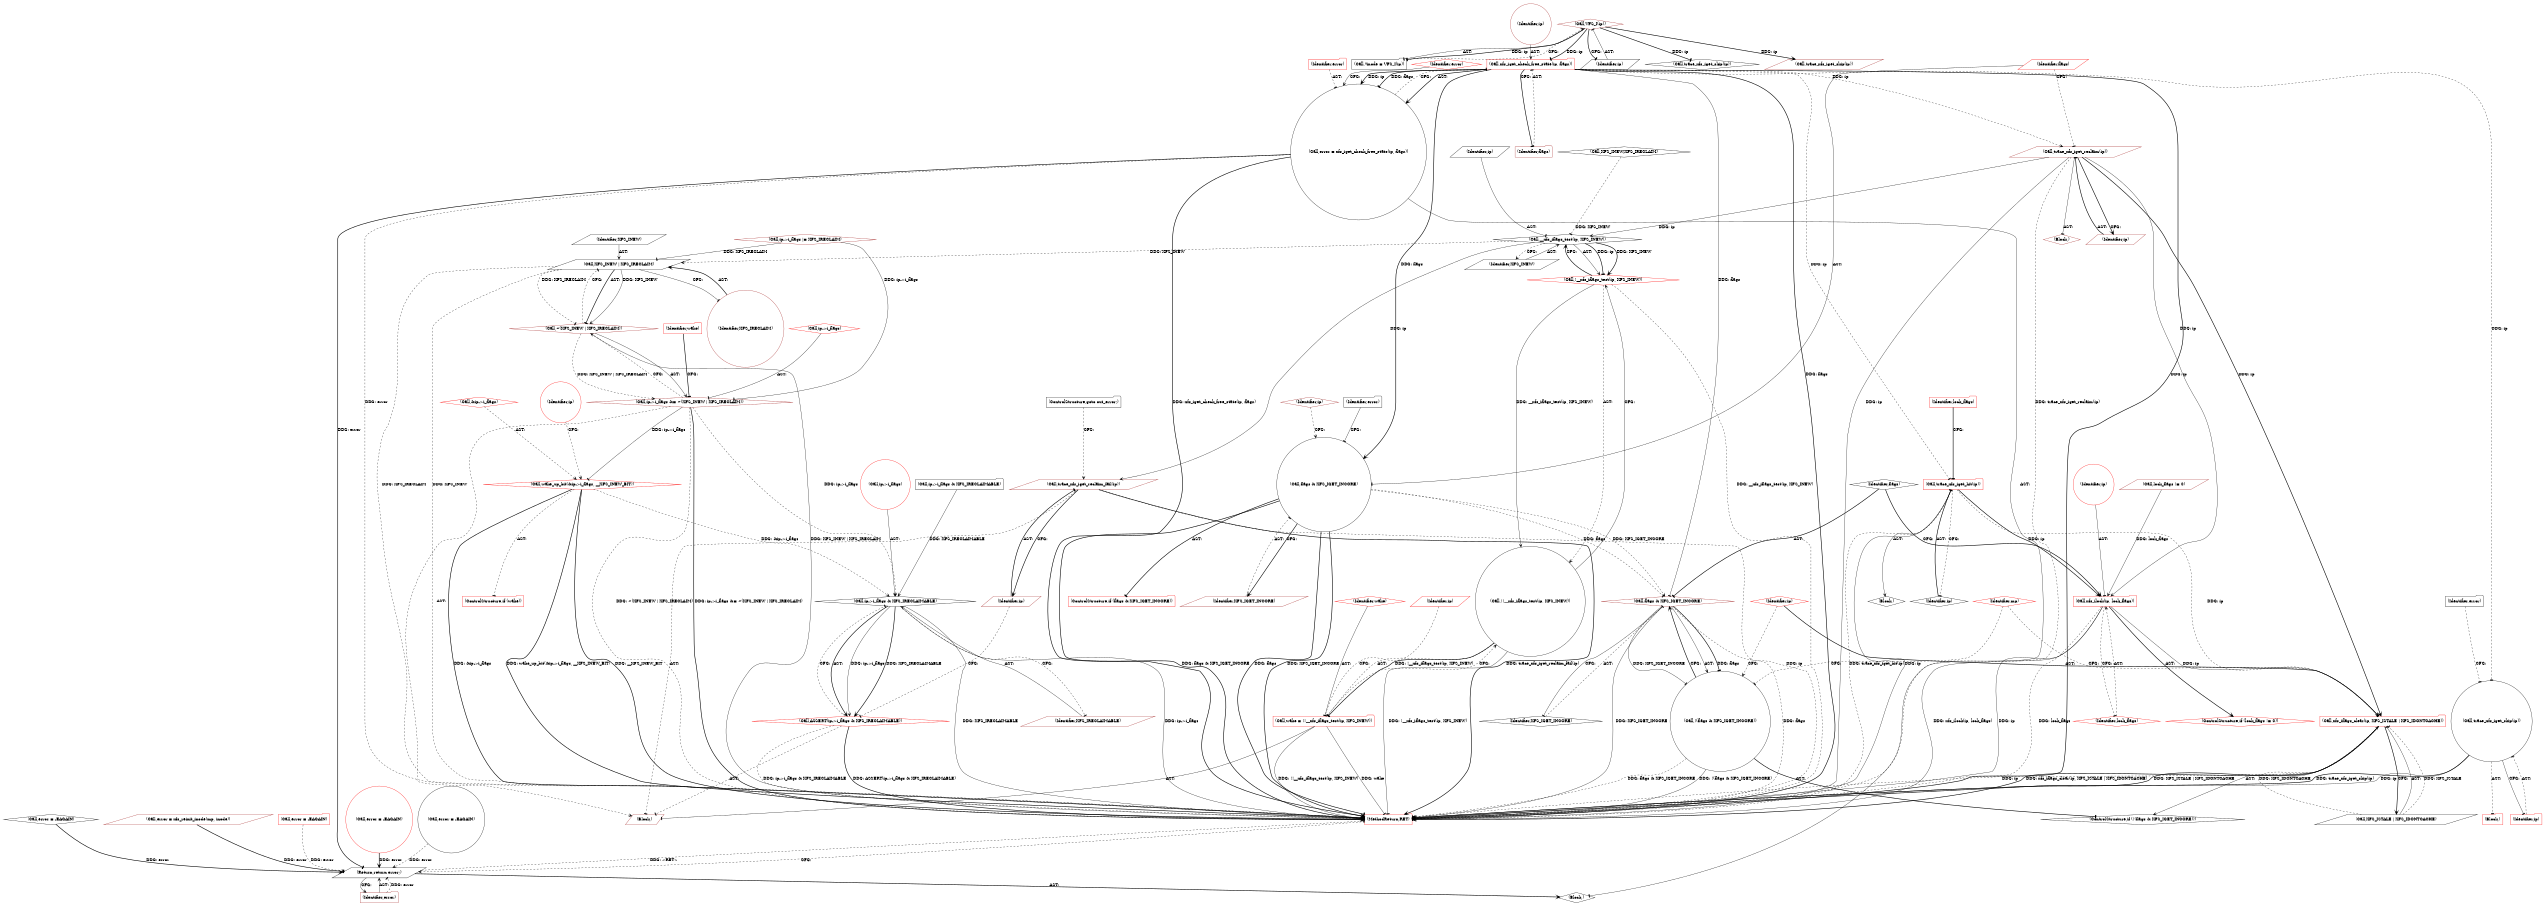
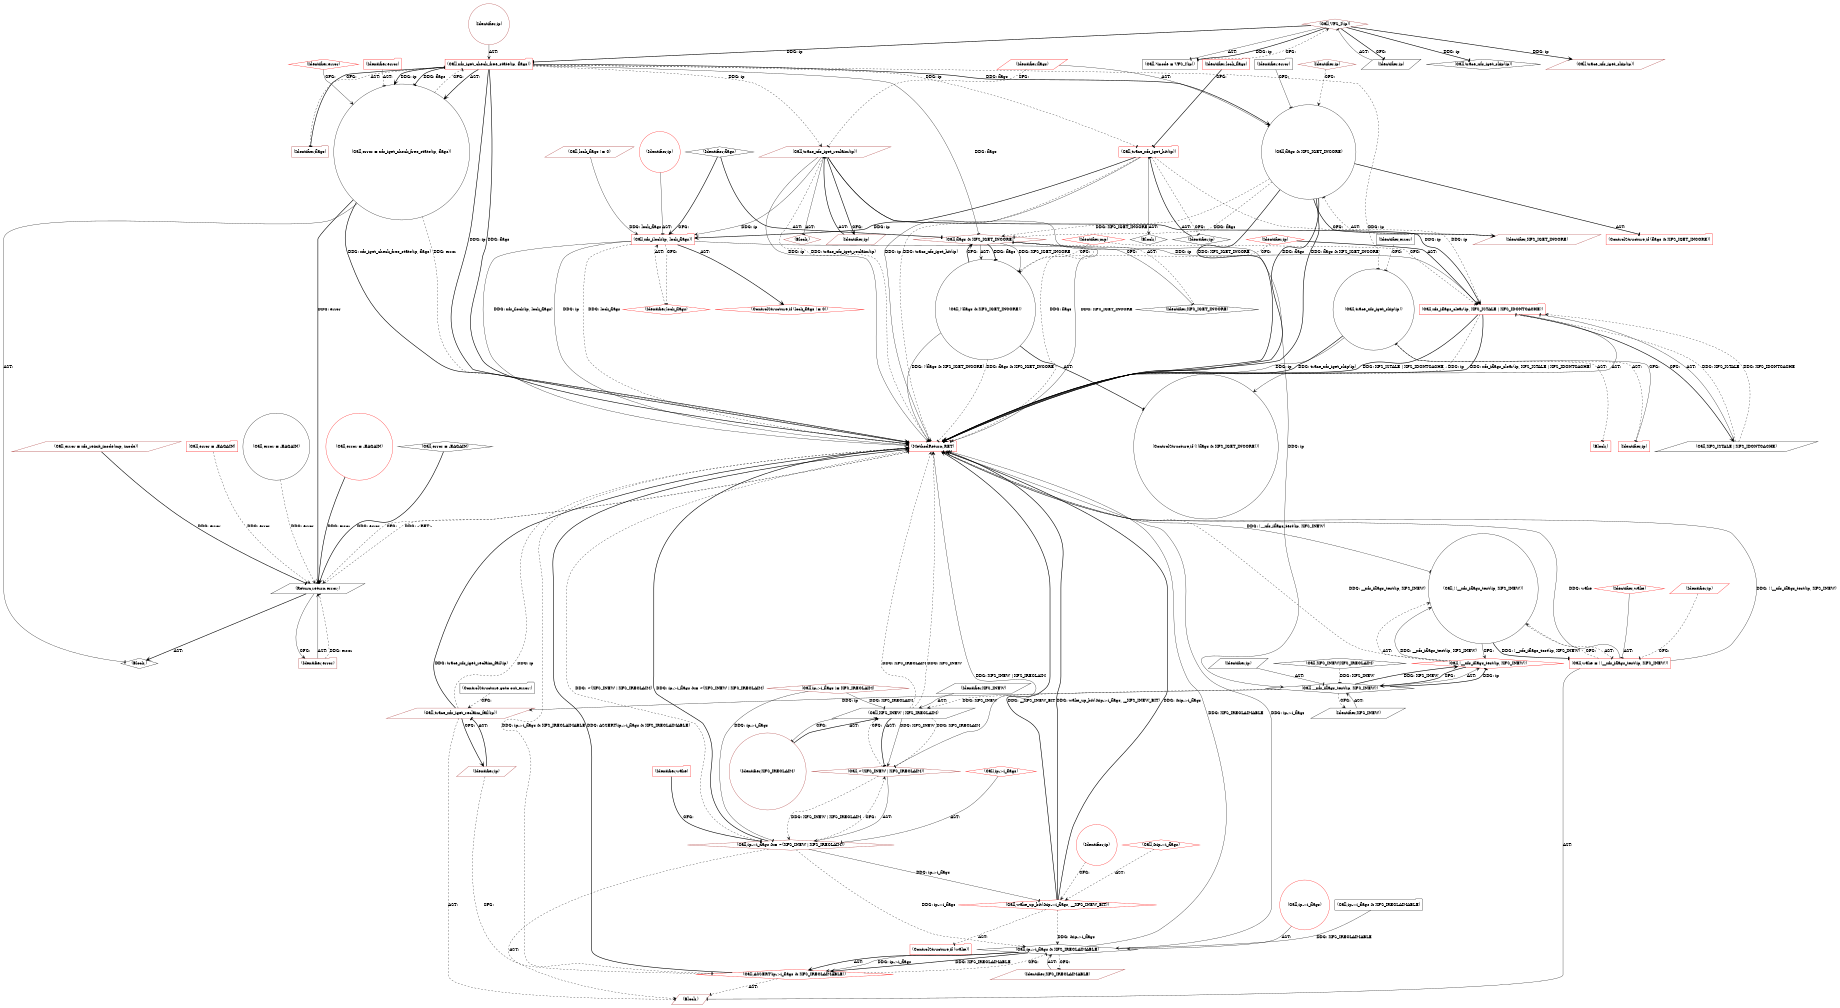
edge "(Call,!!__xfs_iflags_test(ip, XFS_INEW))" -> "(MethodReturn,RET)": reversed
node "(ControlStructure,if (!(flags & XFS_IGET_INCORE)))": shape diamond -> circle
